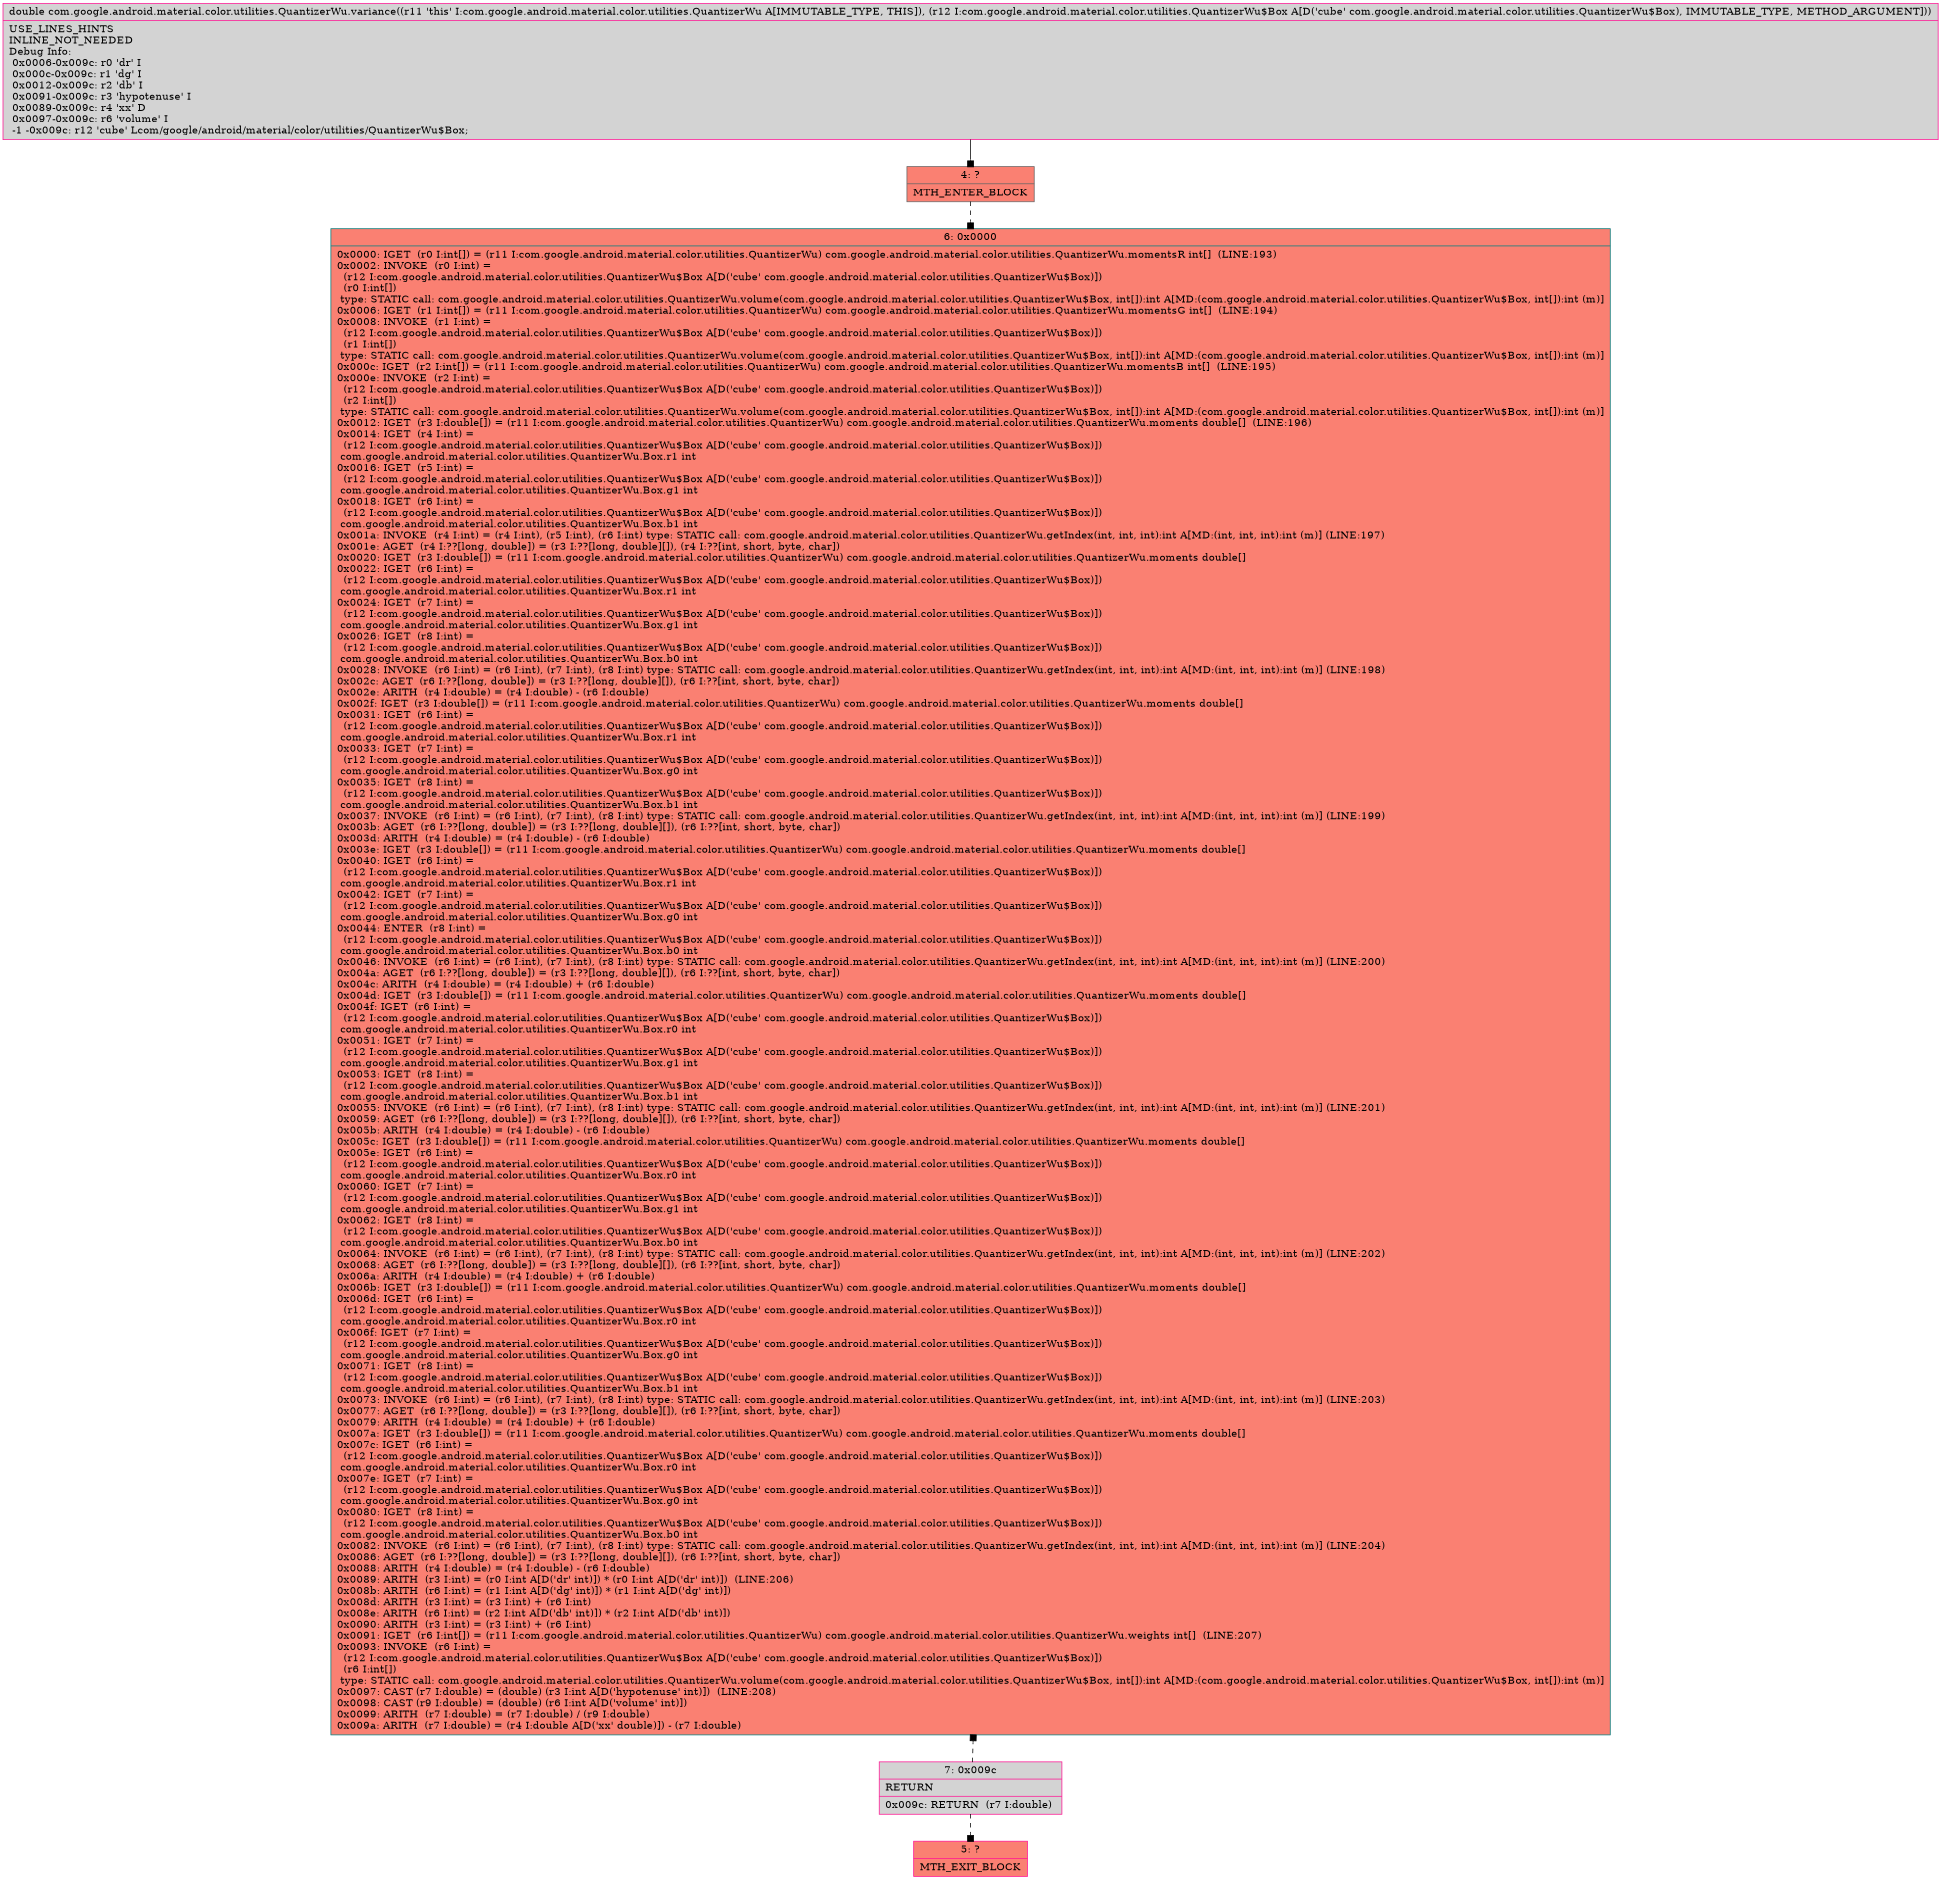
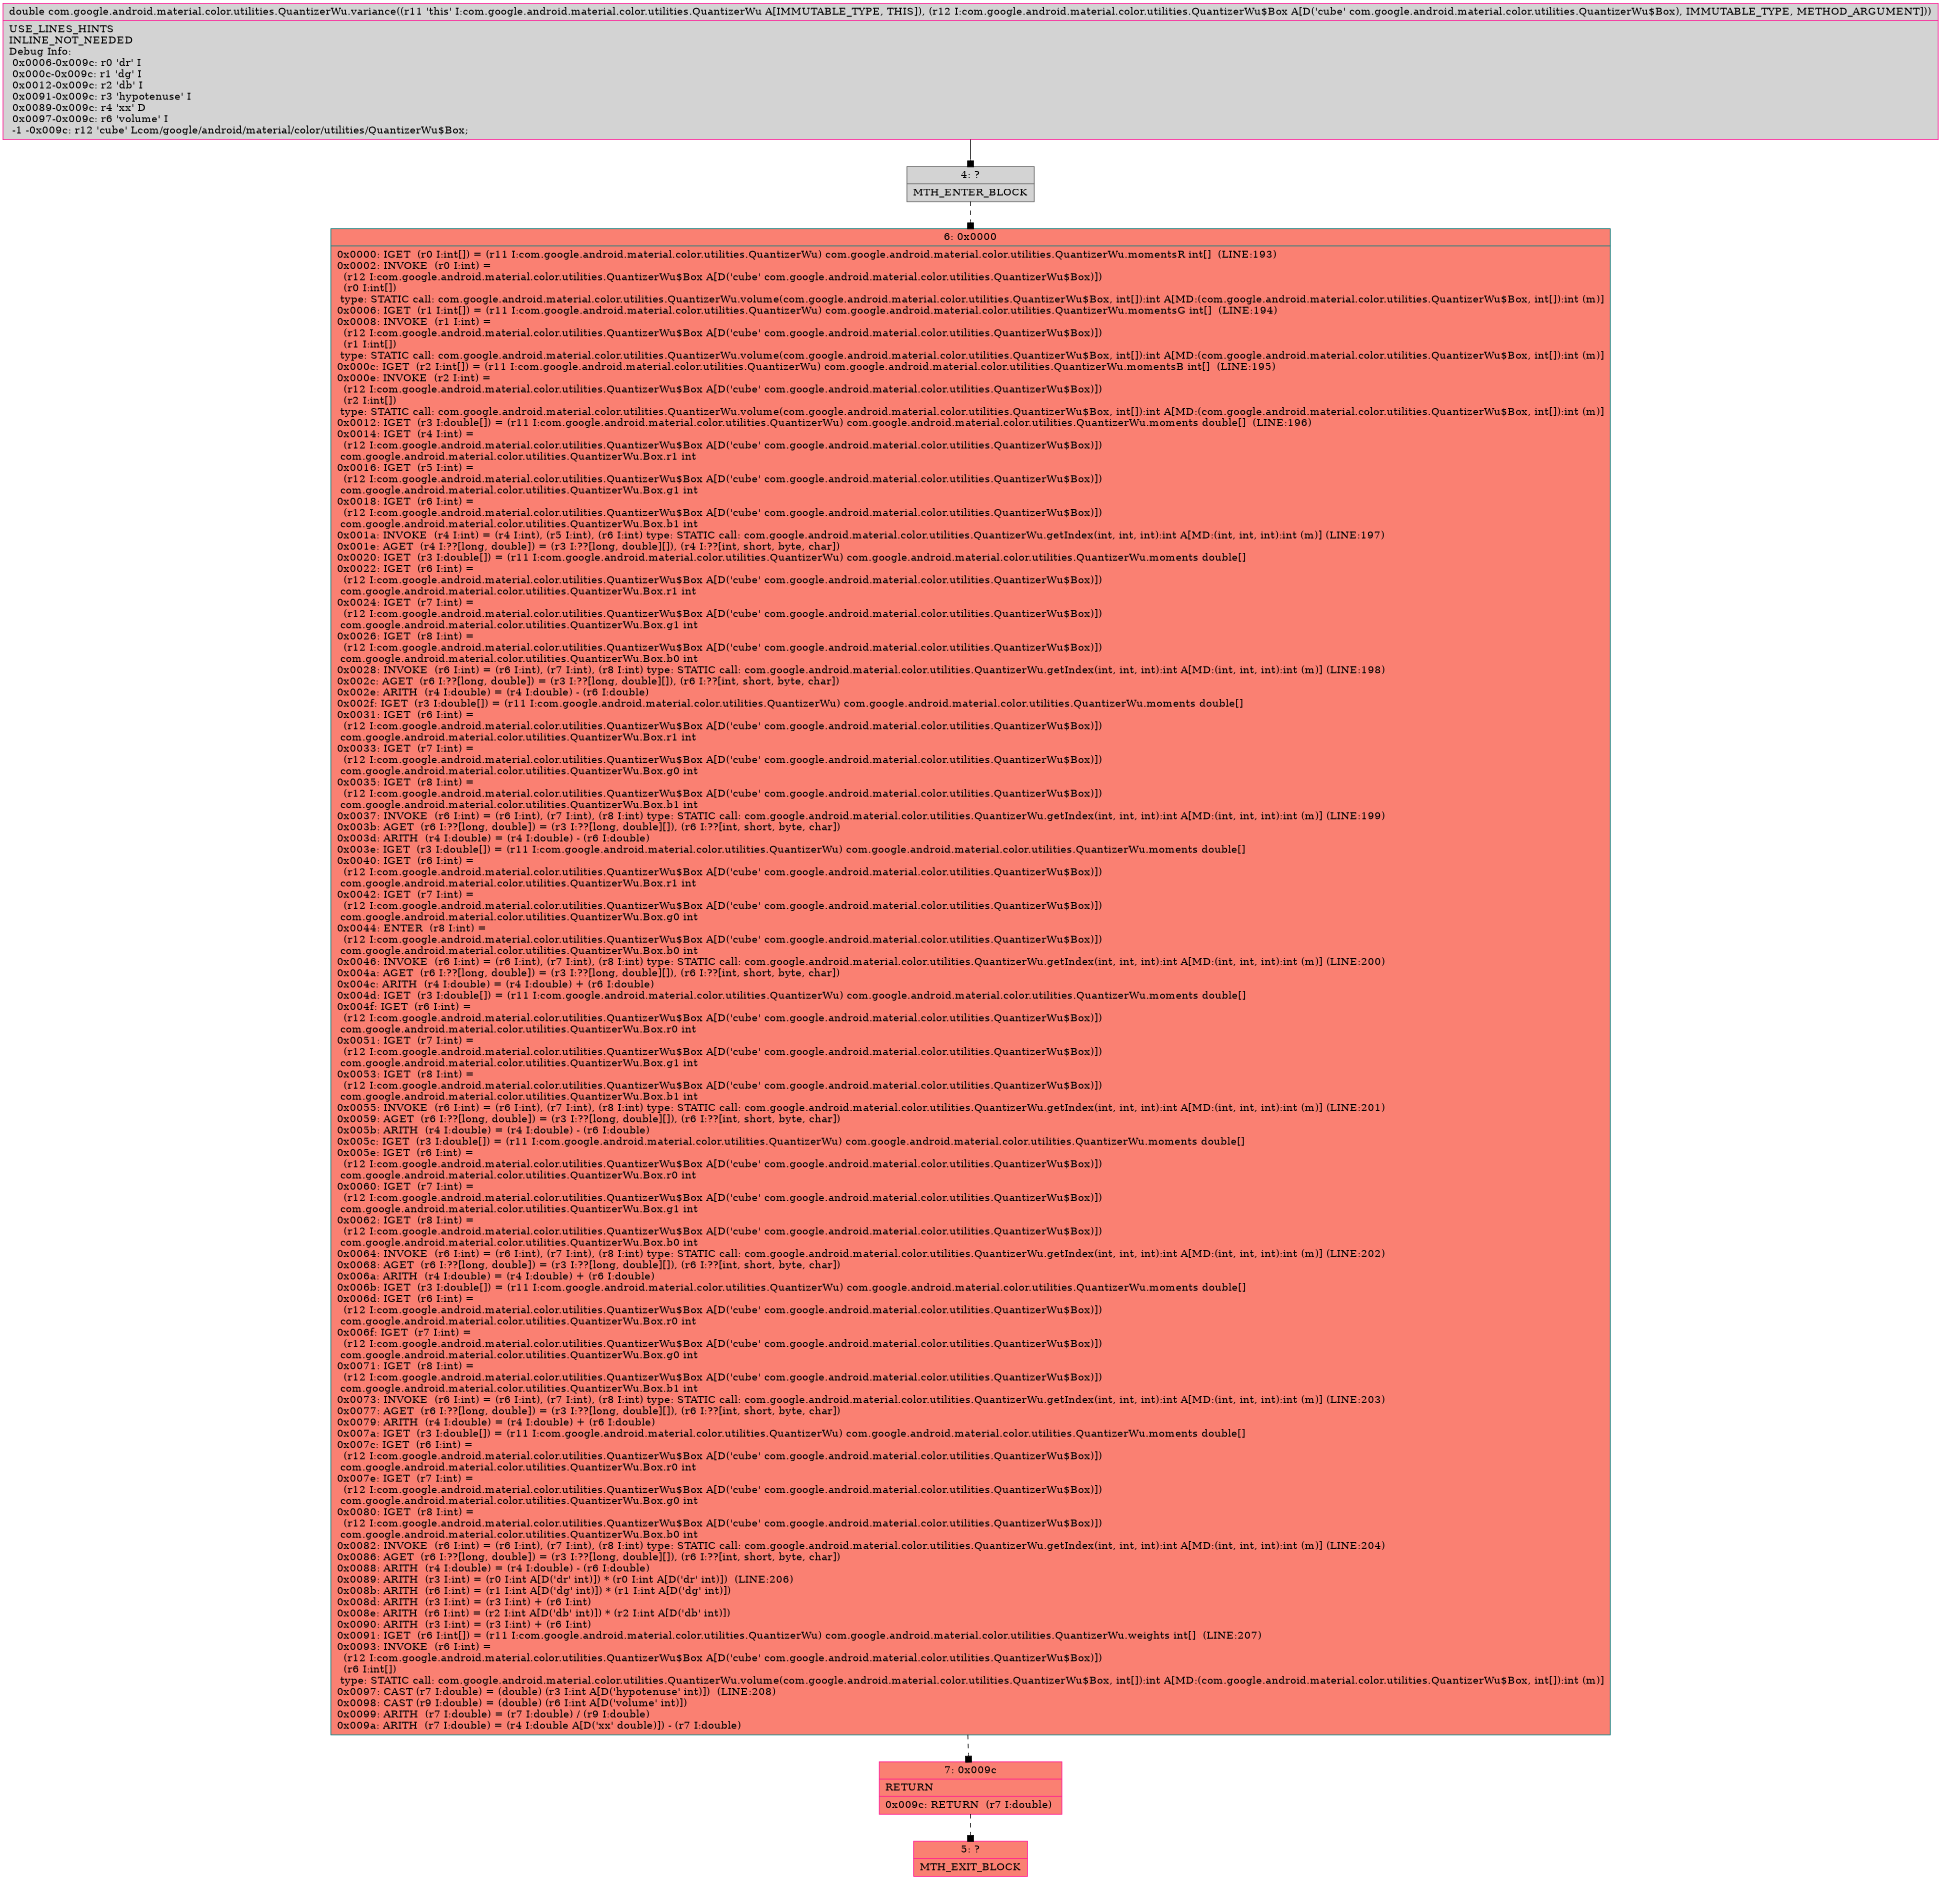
node "4: ?": fillcolor salmon -> lightgrey
edge "7: 0x009c" -> "6: 0x0000": reversed
node "7: 0x009c": fillcolor lightgrey -> salmon
